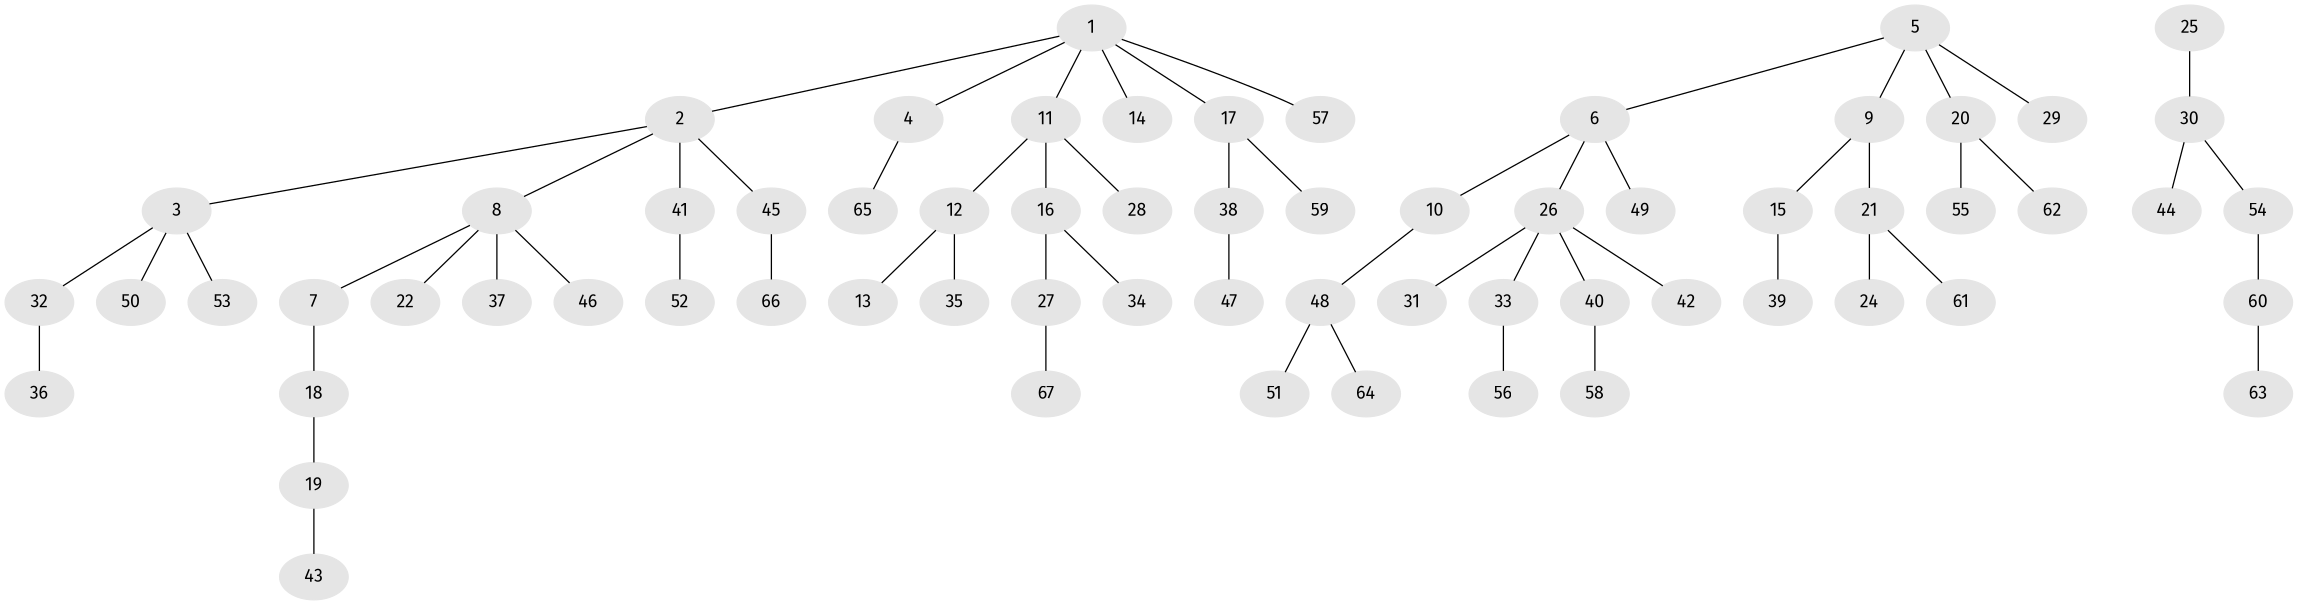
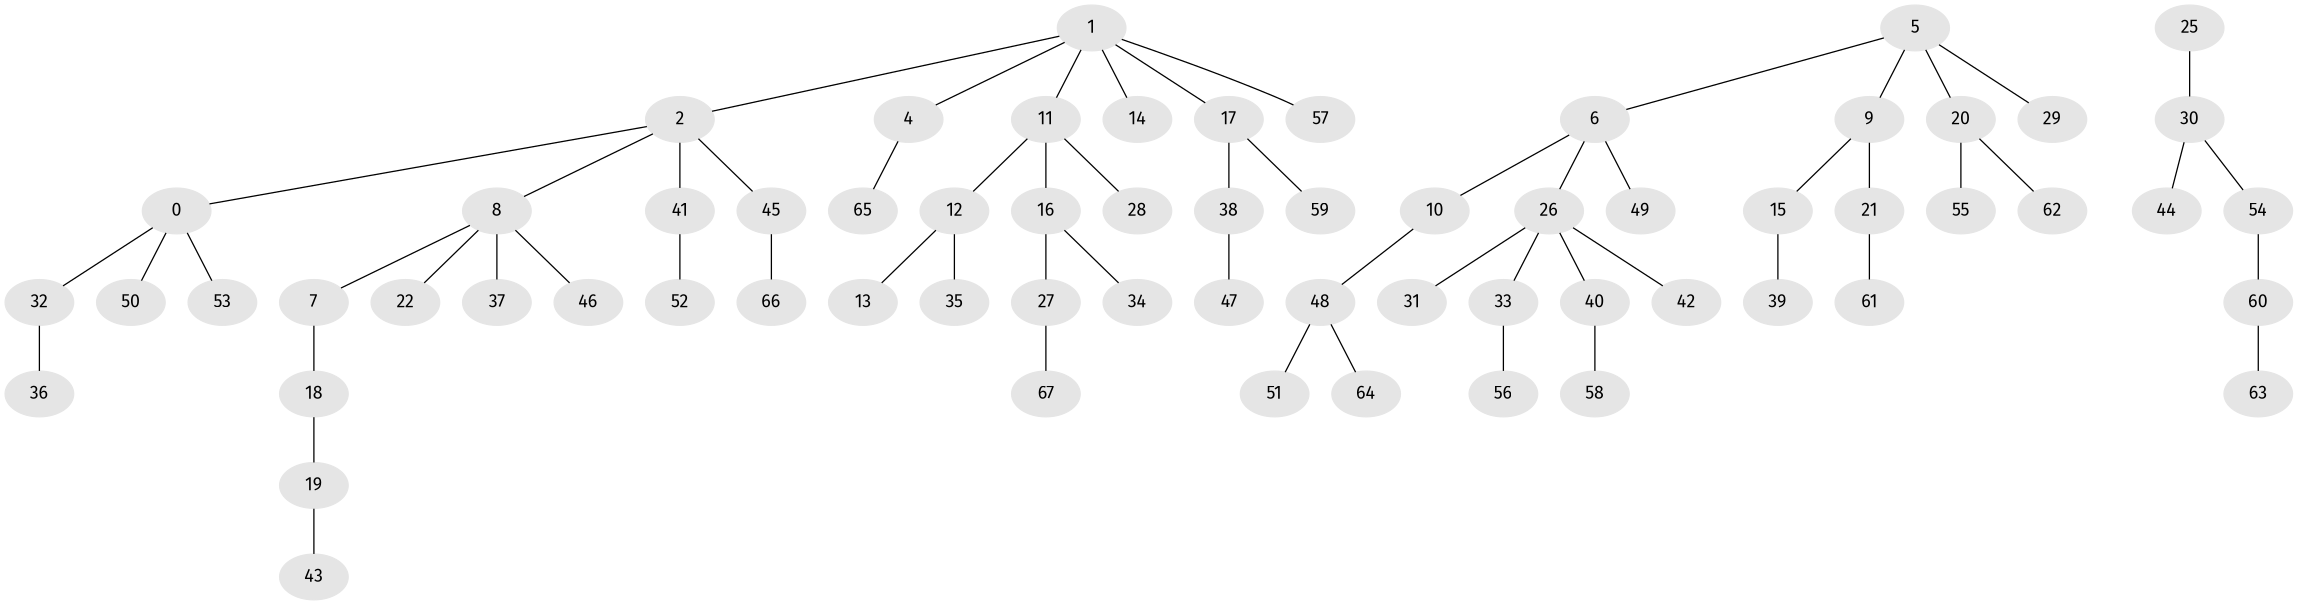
node "3": label "3" -> "0"
node "24": removed
